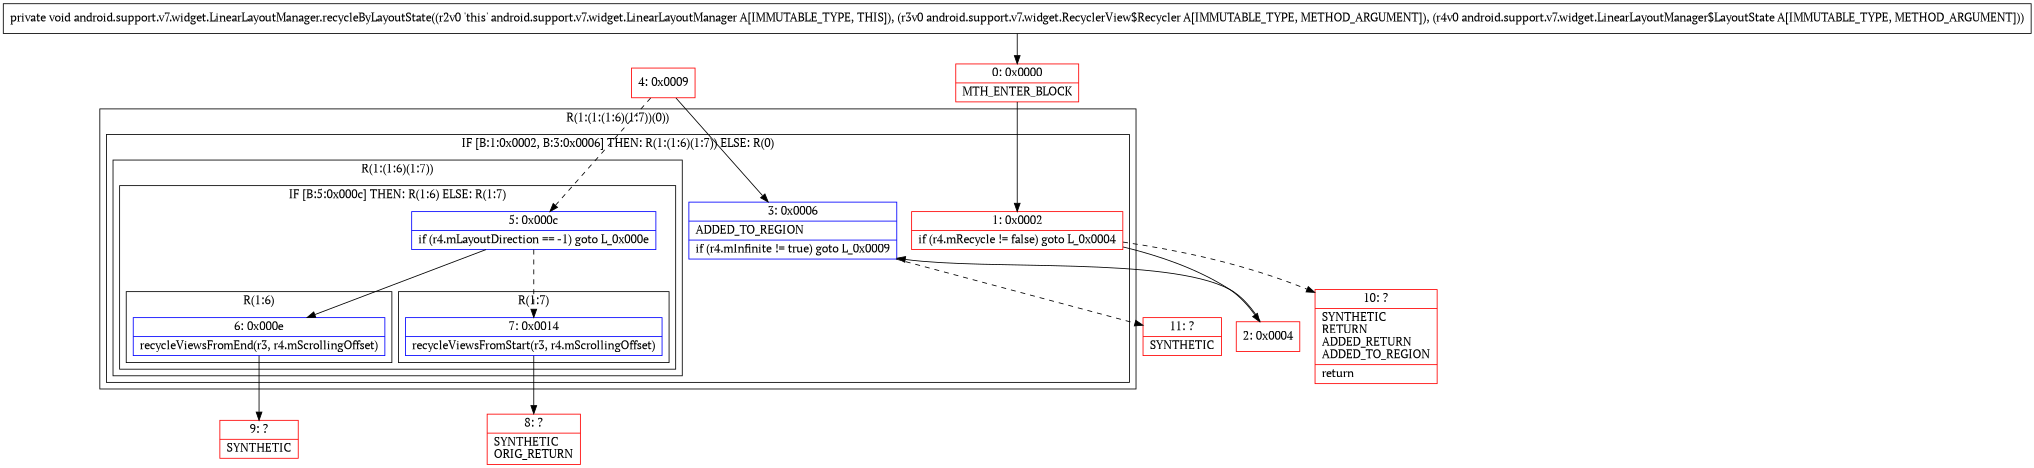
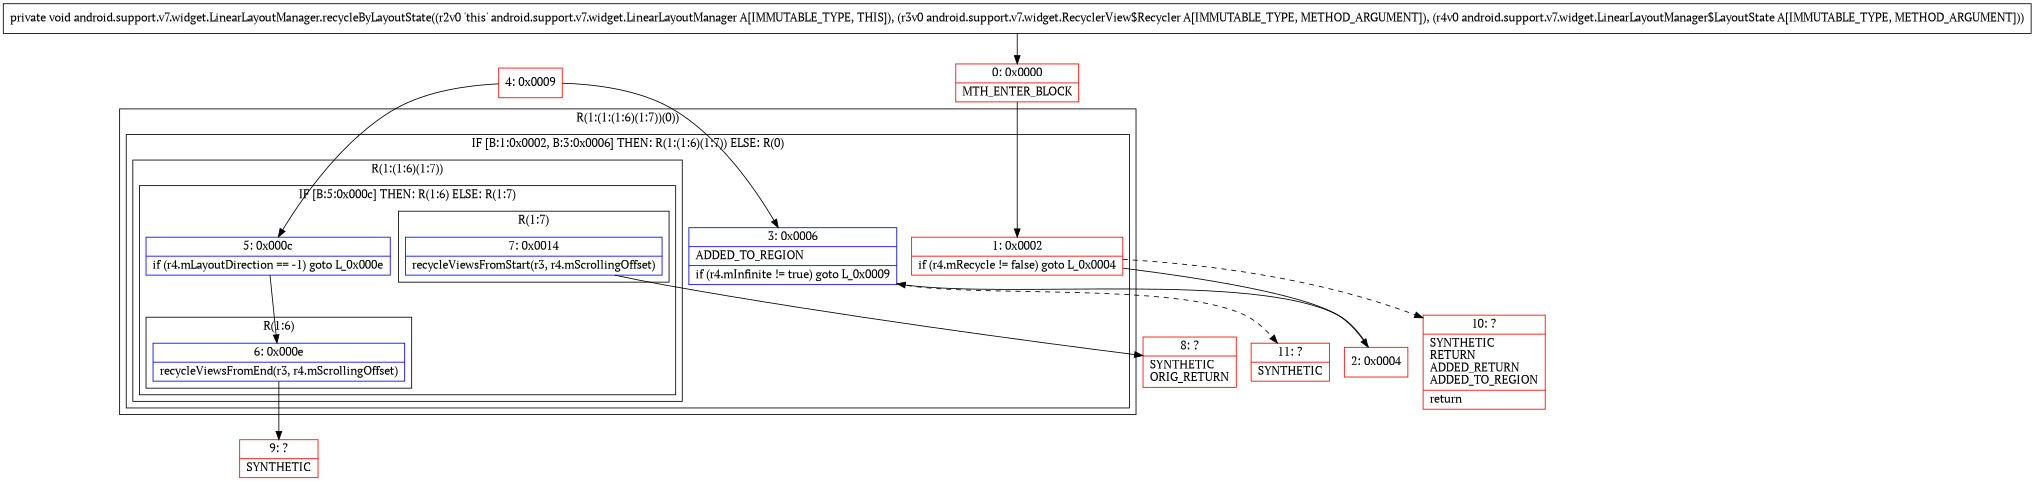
edge "4: 0x0009" -> "5: 0x000c": style dashed -> solid
edge "5: 0x000c" -> "7: 0x0014": removed
